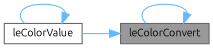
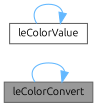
edge "leColorValue" -> "leColorConvert": removed
